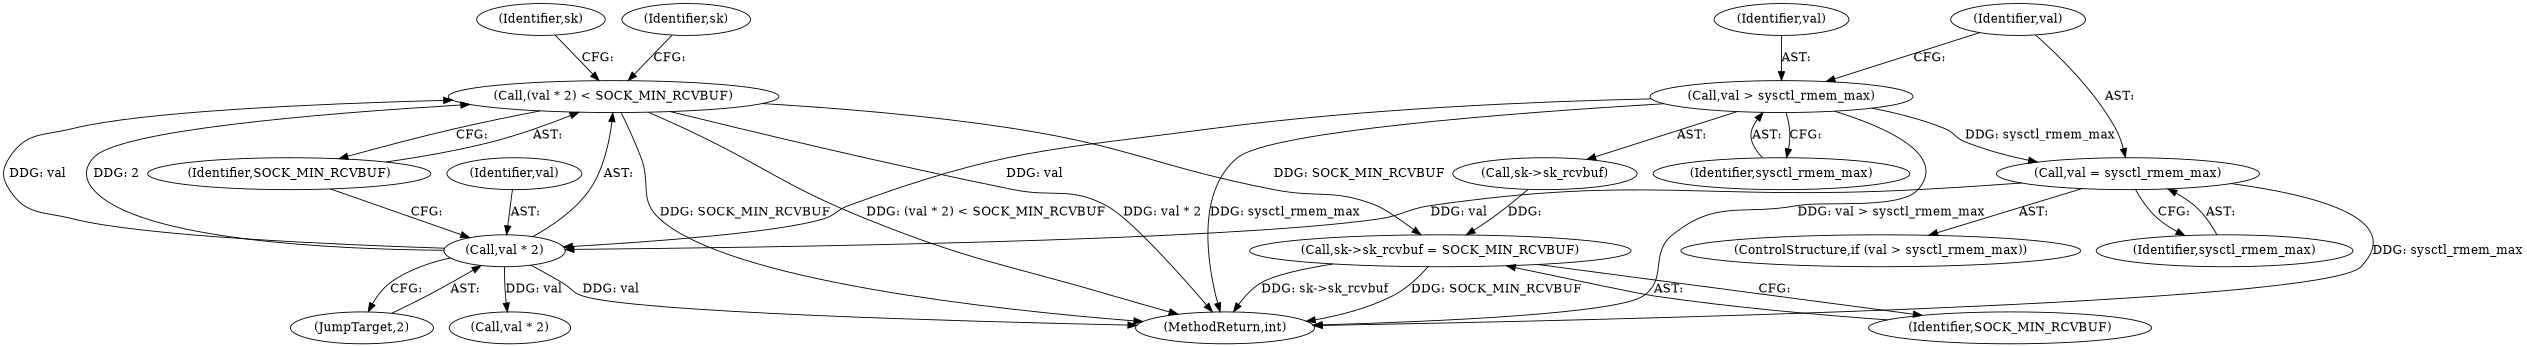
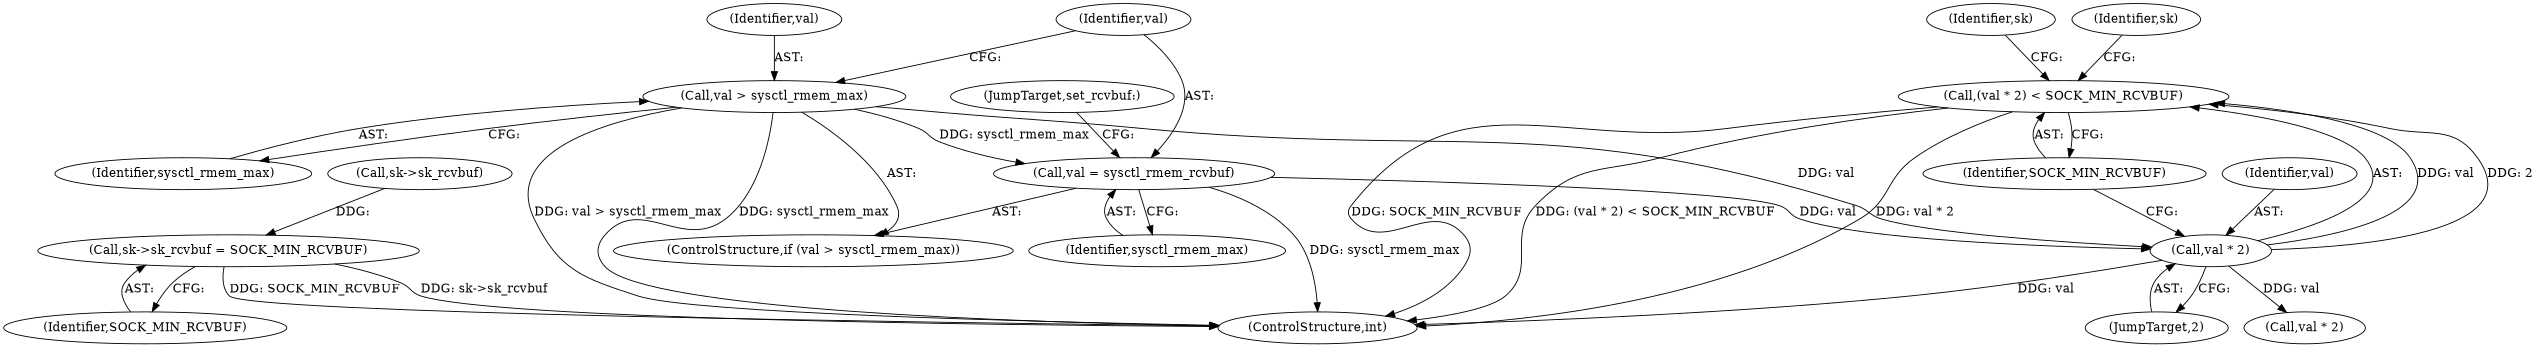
node "(JumpTarget,set_rcvbuf:)": added
edge "(Call,val > sysctl_rmem_max)" -> "(Call,sk->sk_rcvbuf)": now "(Call,val > sysctl_rmem_max)" -> "(ControlStructure,if (val > sysctl_rmem_max))"
edge "(Call,(val * 2) < SOCK_MIN_RCVBUF)" -> "(Call,sk->sk_rcvbuf = SOCK_MIN_RCVBUF)": removed, label "DDG: SOCK_MIN_RCVBUF"
node "(Call,val = sysctl_rmem_max)": label "(Call,val = sysctl_rmem_max)" -> "(Call,val = sysctl_rmem_rcvbuf)"
node "(MethodReturn,int)": label "(MethodReturn,int)" -> "(ControlStructure,int)"
